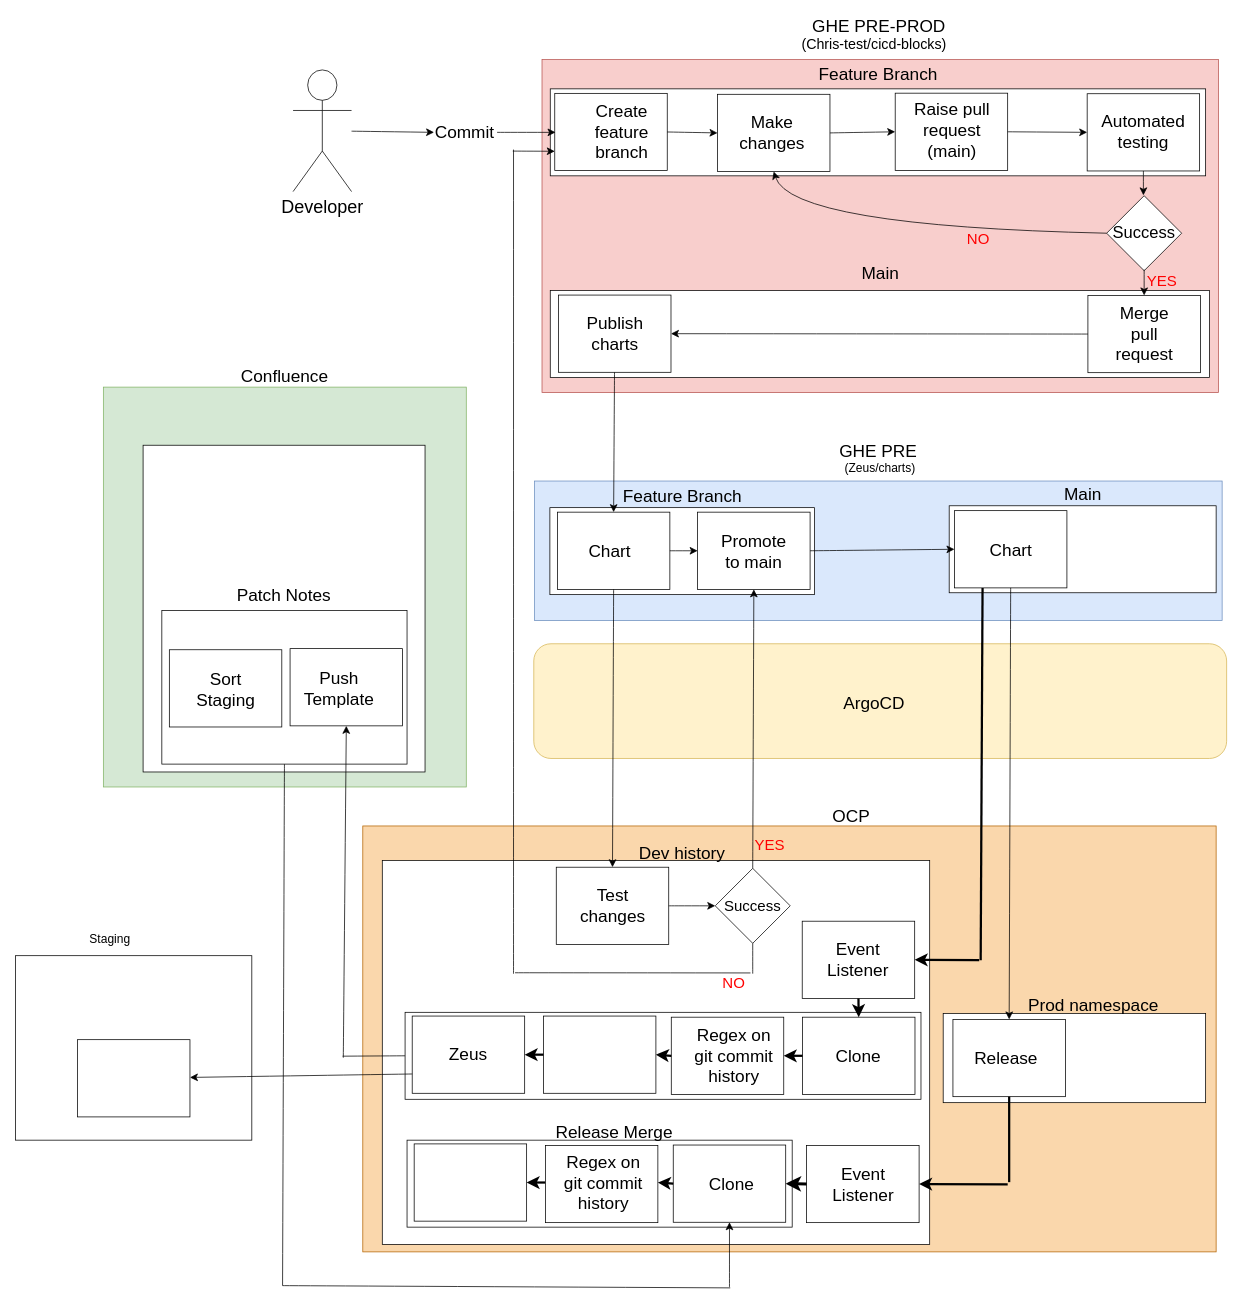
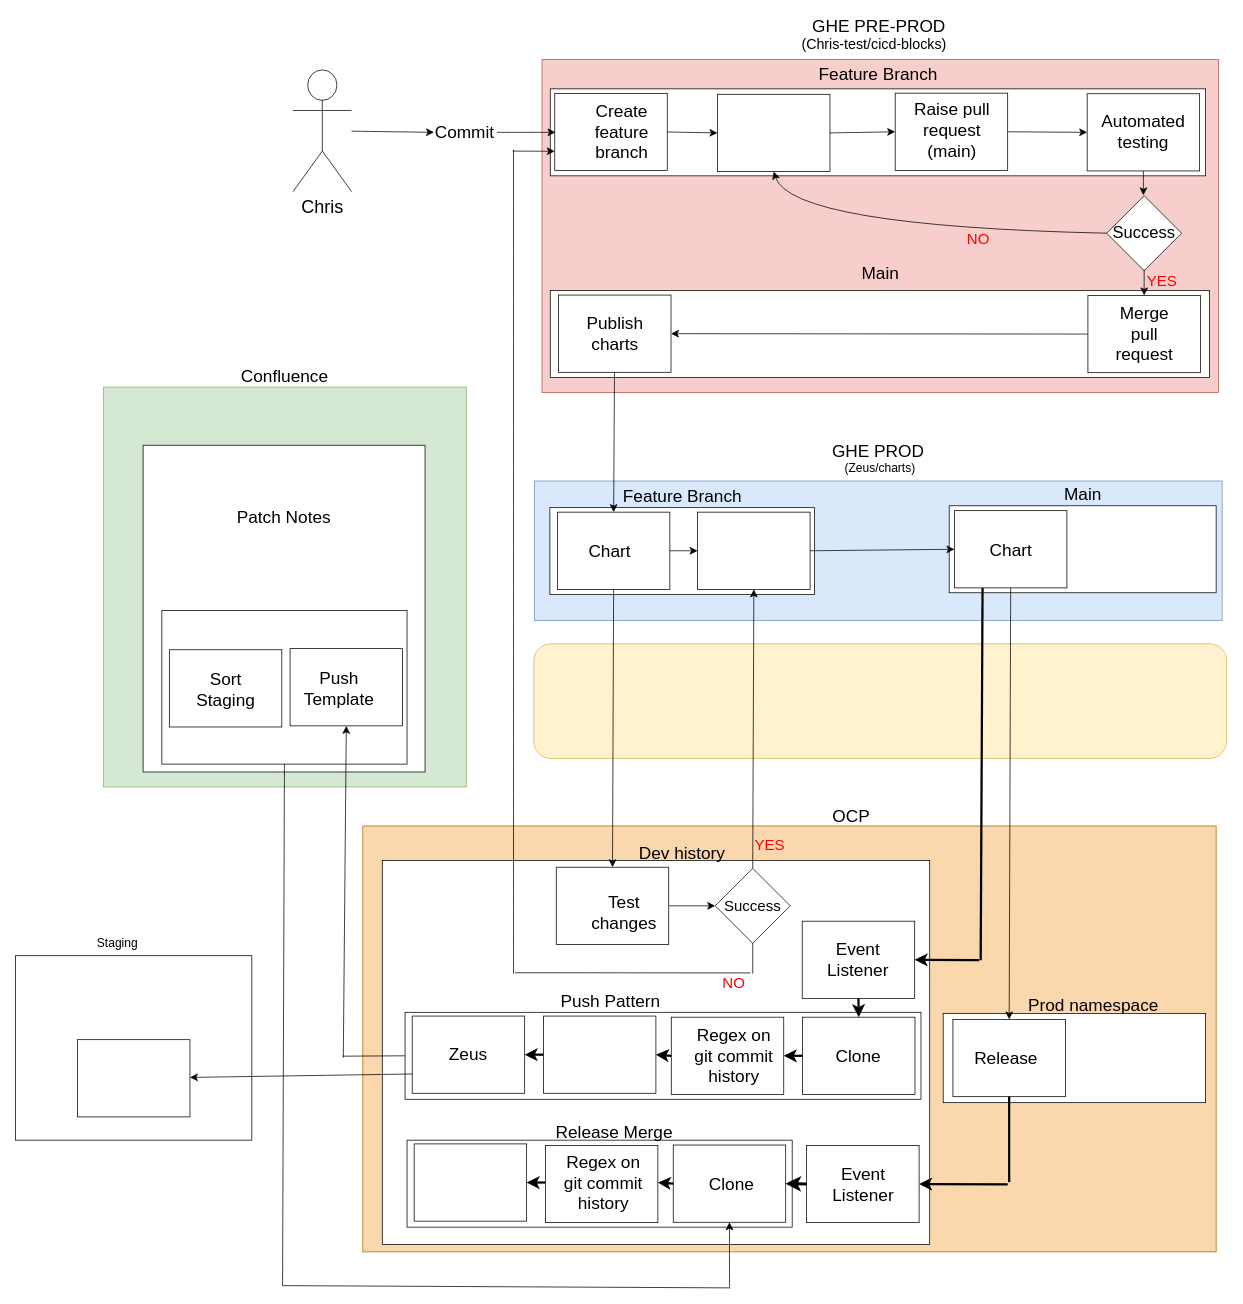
node "Make changes": removed
node "Developer": label "Developer" -> "Chris"
node "GHE PRE": label "GHE PRE" -> "GHE PROD"
node "Promote to main": removed
node "Patch Notes": moved (284, 596) -> (284, 517)
node "ArgoCD": removed
node "Test changes": moved (612, 906) -> (624, 913)
node "Staging": moved (110, 939) -> (117, 943)
node "Push Pattern": added
